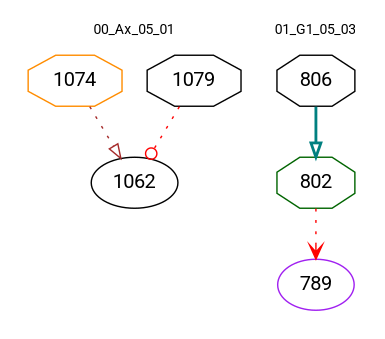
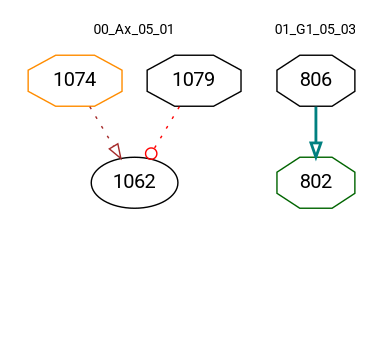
node "789": removed
